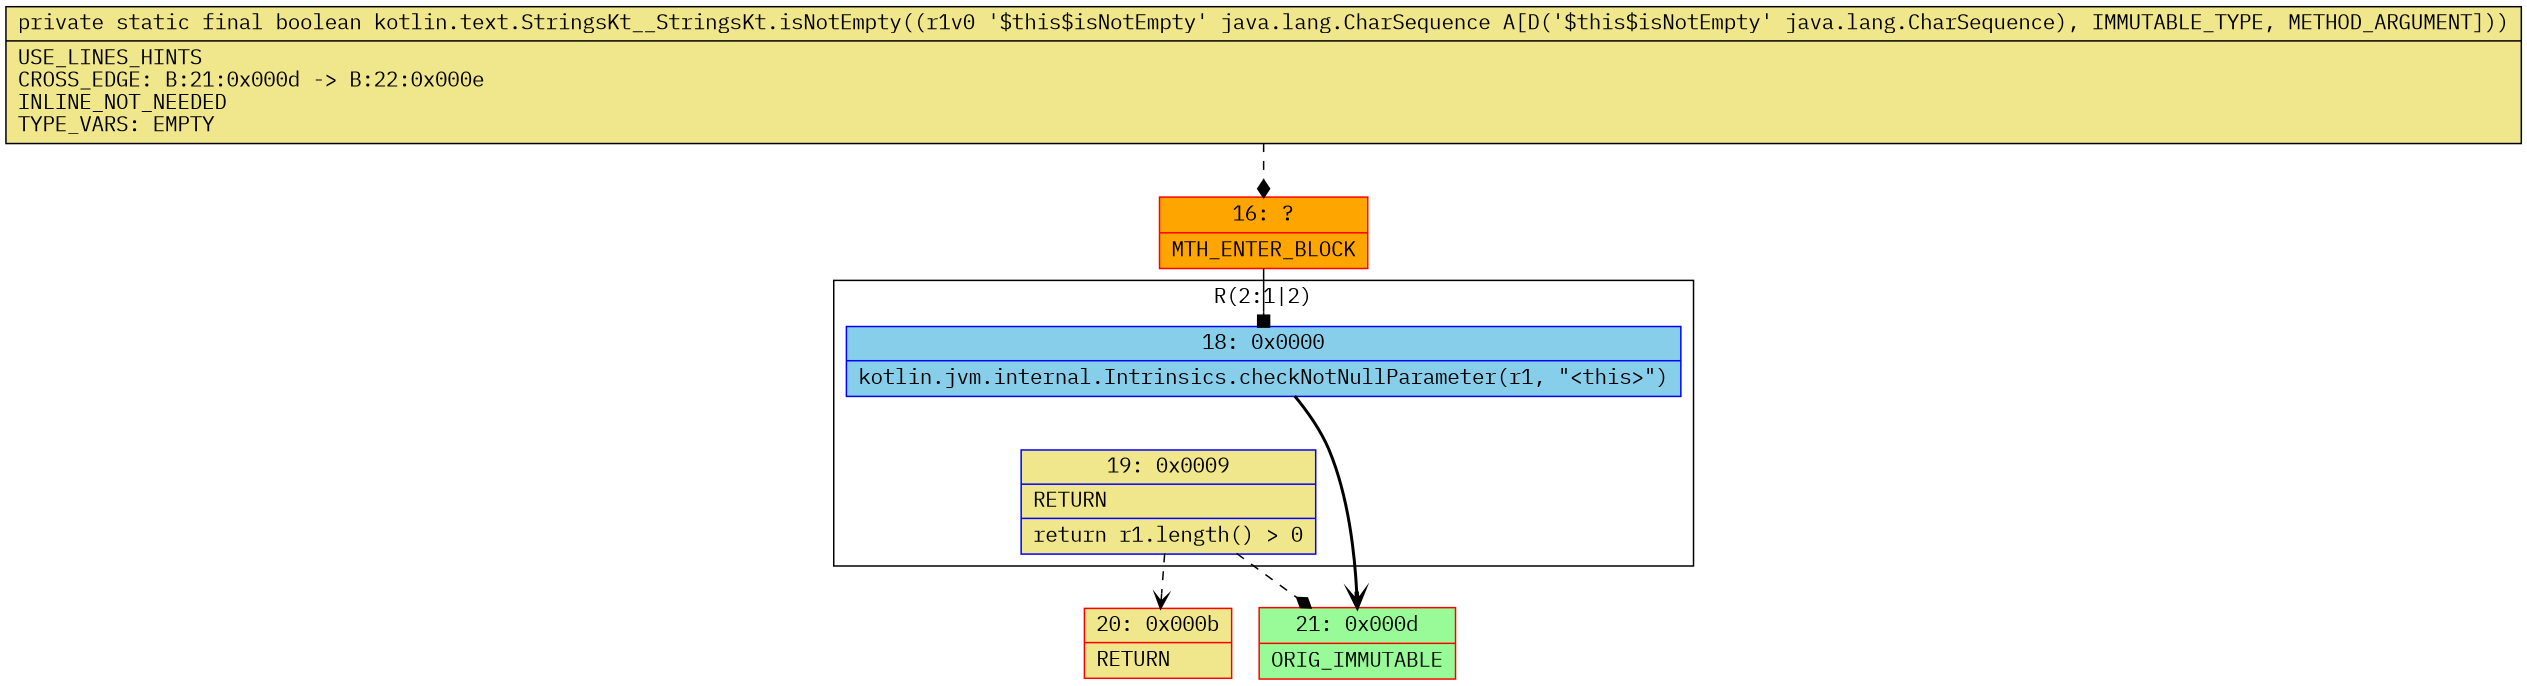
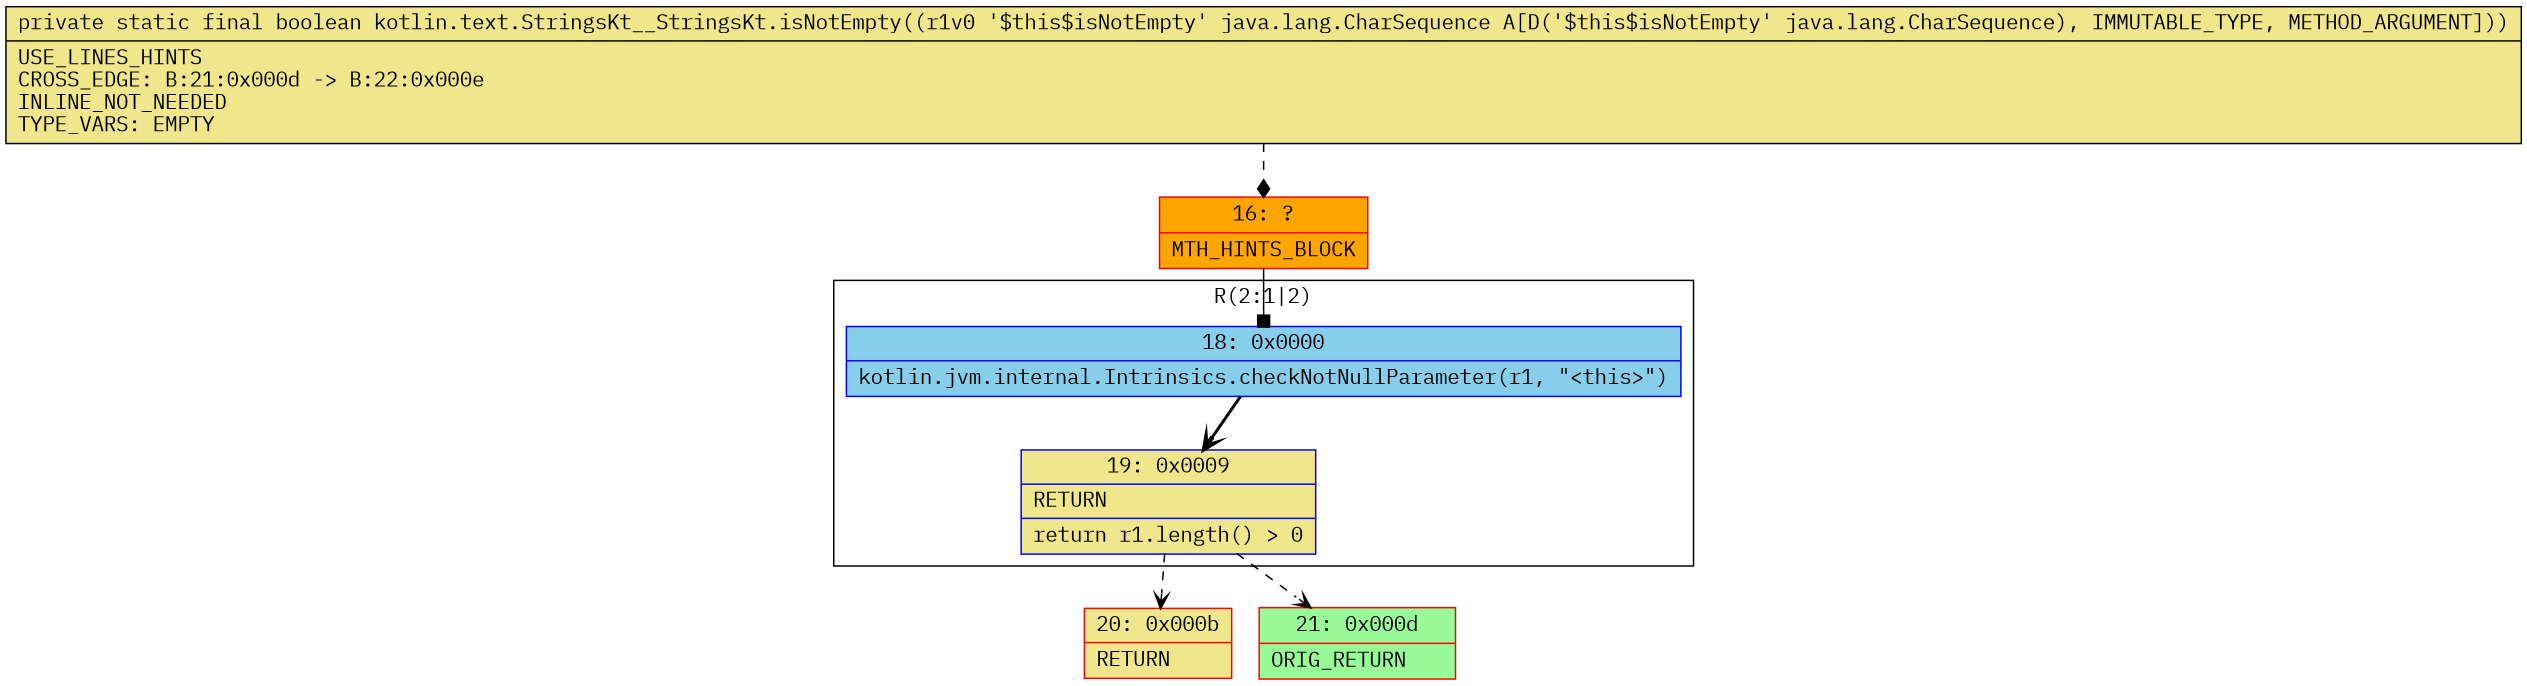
node "16: ?": text "MTH_ENTER_BLOCK" -> "MTH_HINTS_BLOCK"
edge "18: 0x0000" -> "21: 0x000d": now "18: 0x0000" -> "19: 0x0009"
edge "19: 0x0009" -> "21: 0x000d": arrowhead diamond -> vee
node "21: 0x000d": text "ORIG_IMMUTABLE" -> "ORIG_RETURN"
